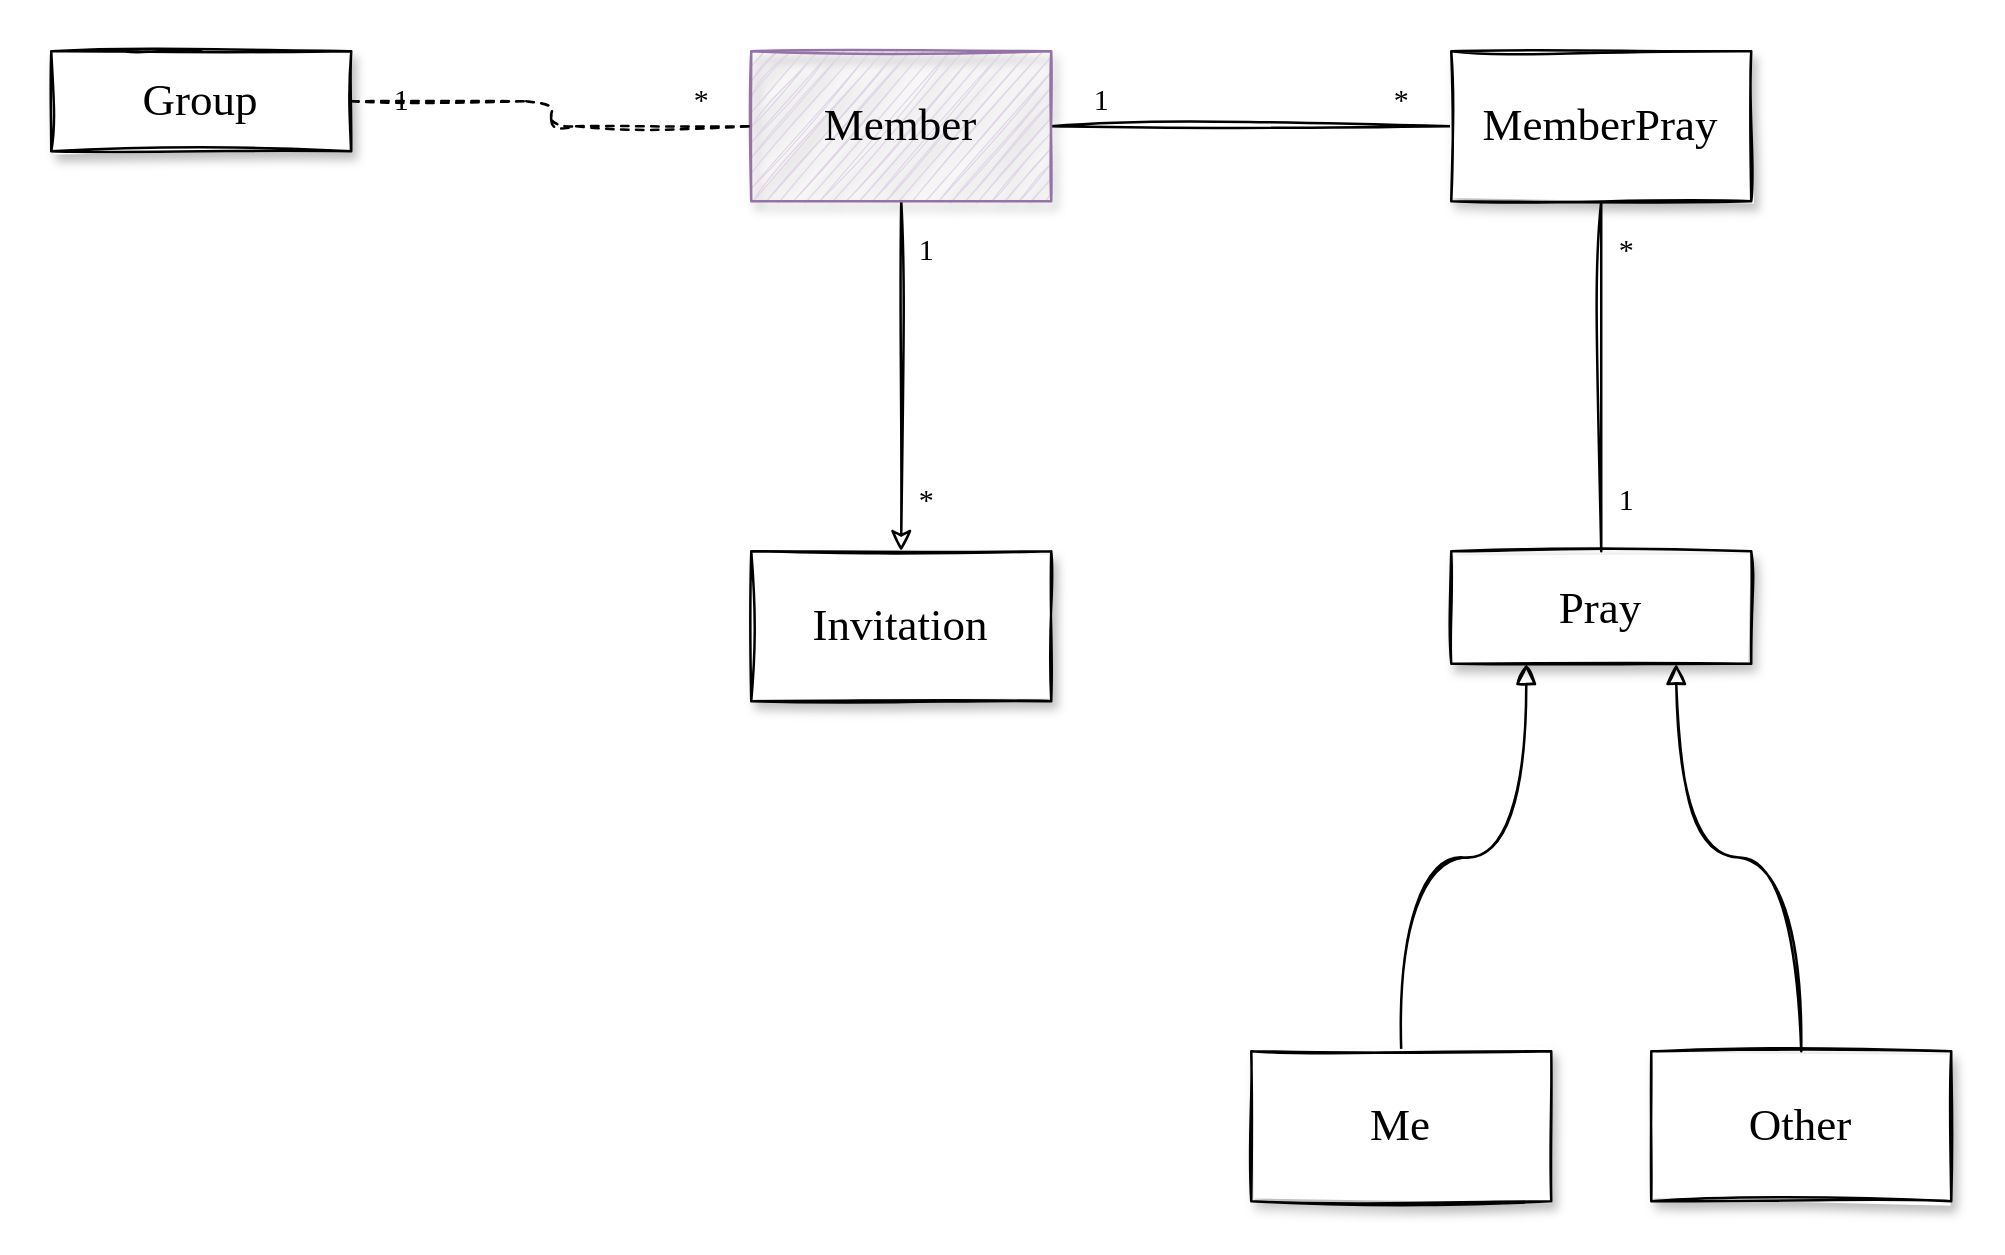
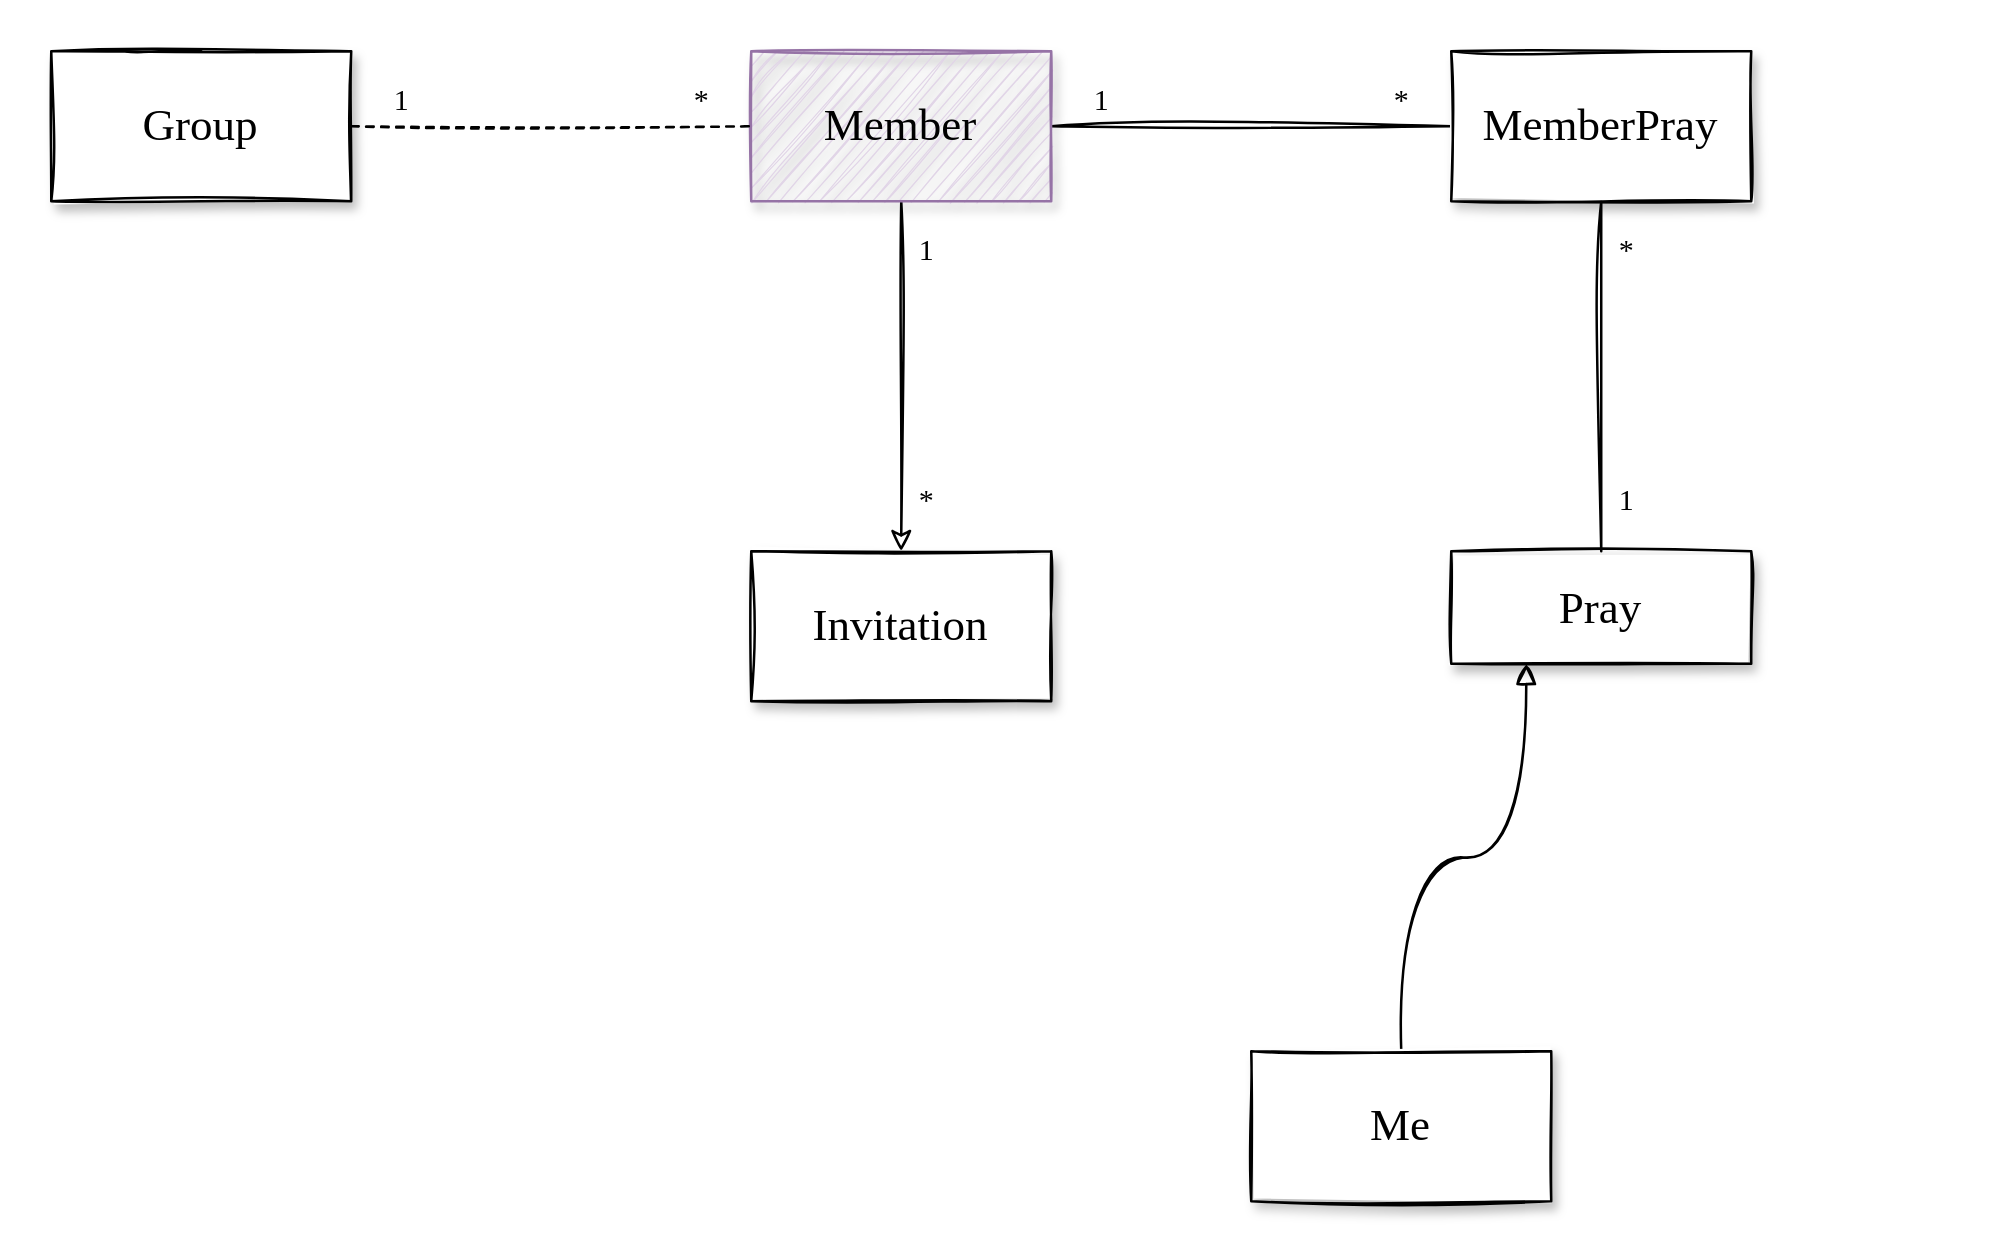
node "Group": size 300x100 -> 300x150
edge "Other" -> "Pray": removed
node "Other": removed
